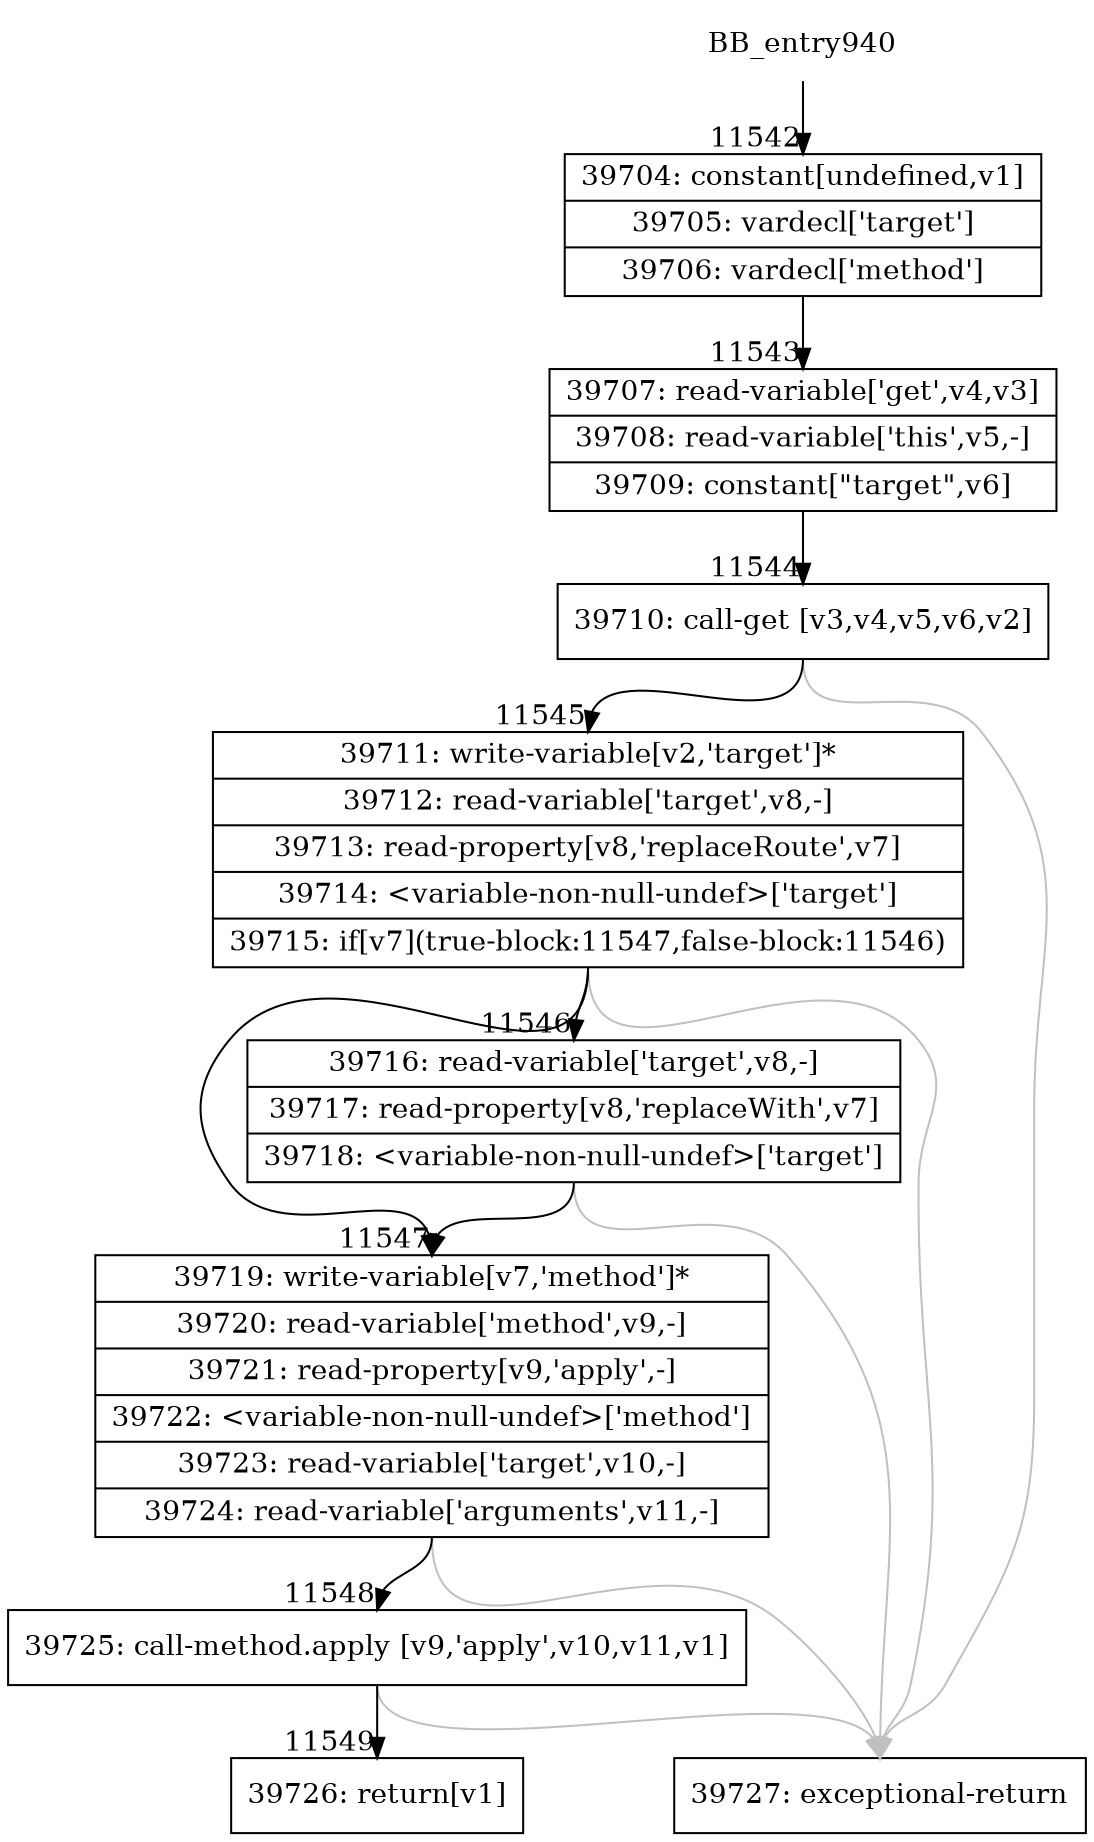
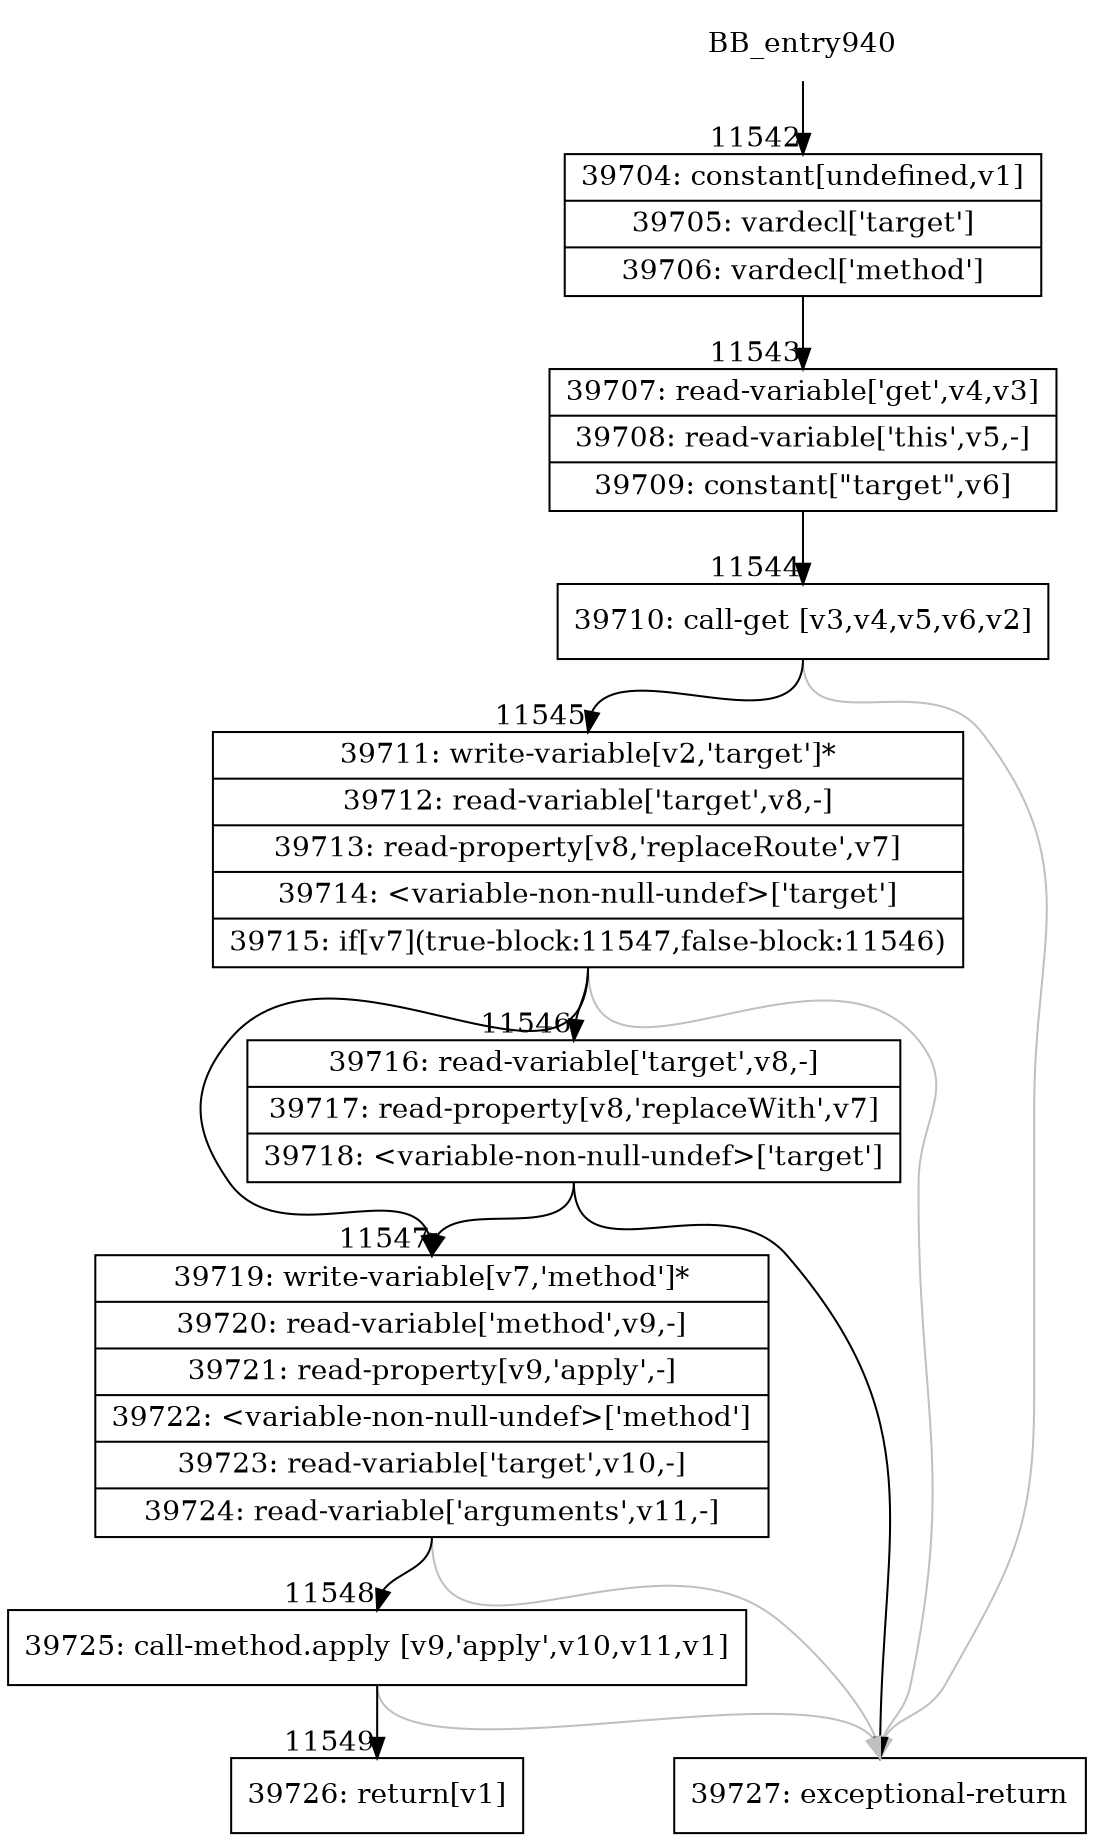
edge "39716: read-variable['target',v8,-]" -> "39727: exceptional-return": color gray -> black
